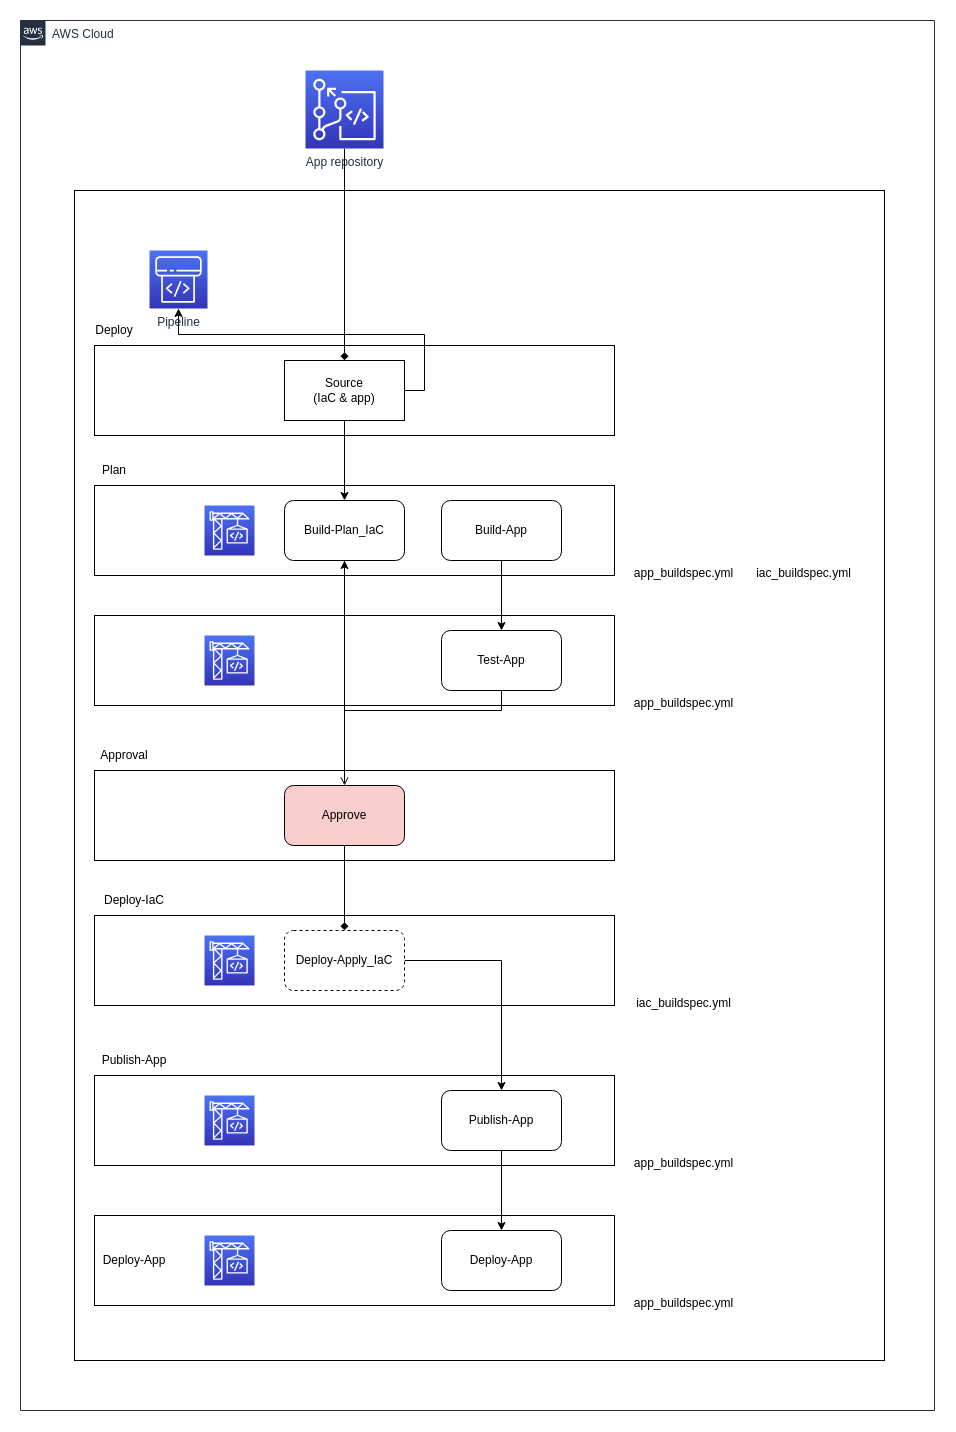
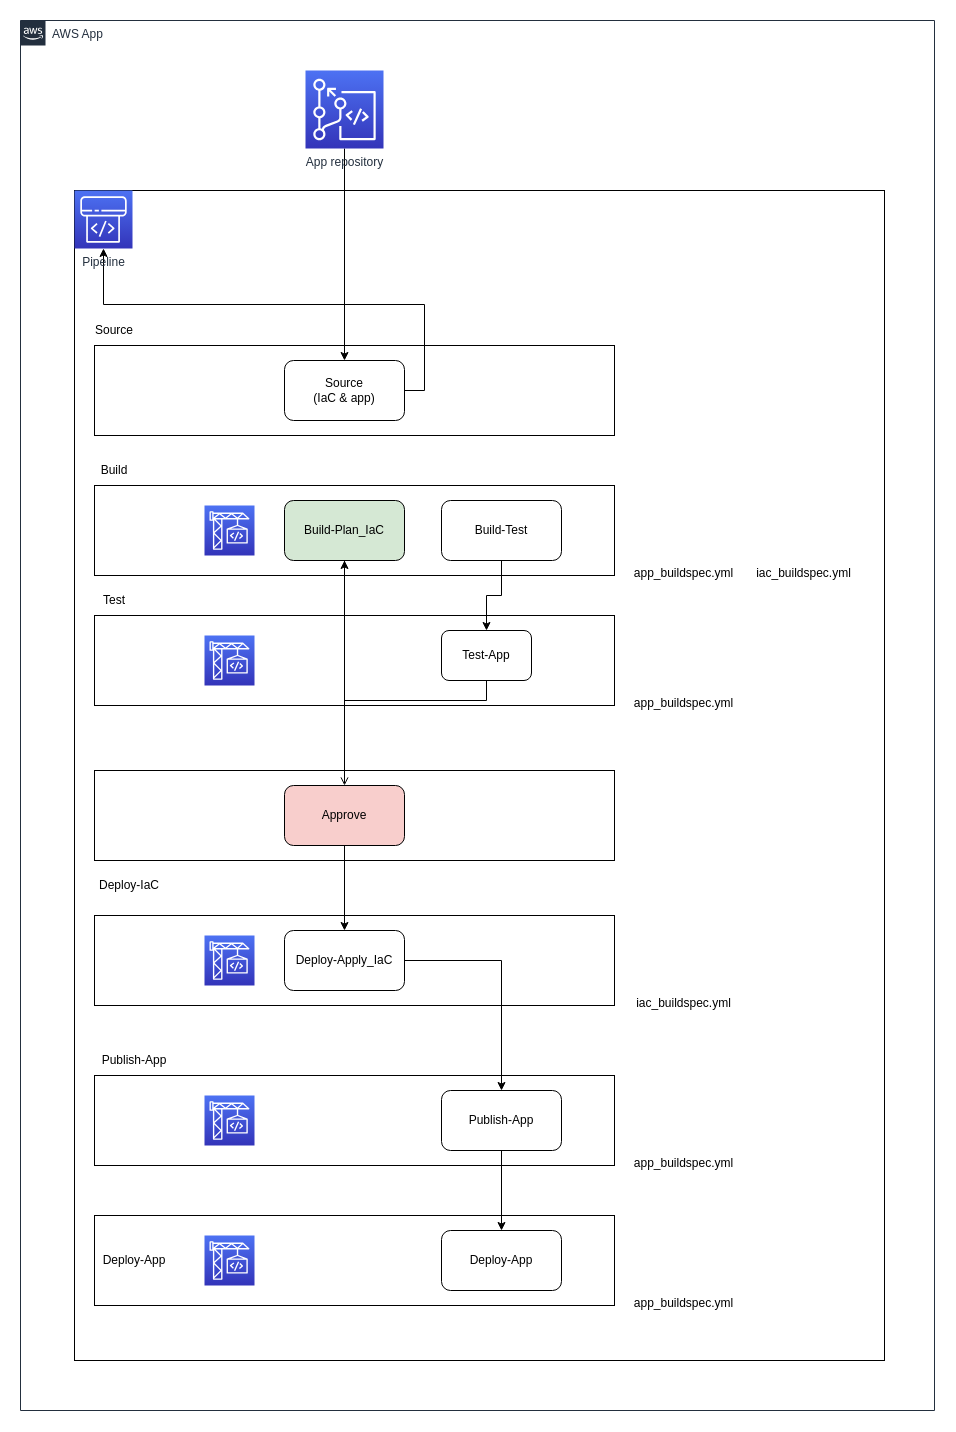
node "AWS Cloud": label "AWS Cloud" -> "AWS App"
node "Pipeline": moved (179, 280) -> (104, 220)
node "Deploy": label "Deploy" -> "Source"
edge "App repository" -> "Source (IaC & app)": arrowhead diamond -> classic
node "Source (IaC & app)": shape rectangle -> rounded rectangle
edge "Source (IaC & app)" -> "Build-Plan_IaC": removed
node "Plan": label "Plan" -> "Build"
node "Build-Plan_IaC": fillcolor #ffffff -> #d5e8d4
node "Build-App": label "Build-App" -> "Build-Test"
node "Test": added
node "Test-App": size 120x60 -> 90x50
node "Approval": removed
node "Deploy-IaC": moved (135, 901) -> (130, 886)
edge "Approve" -> "Deploy-Apply_IaC": arrowhead diamond -> classic
node "Deploy-Apply_IaC": style dashed -> solid
